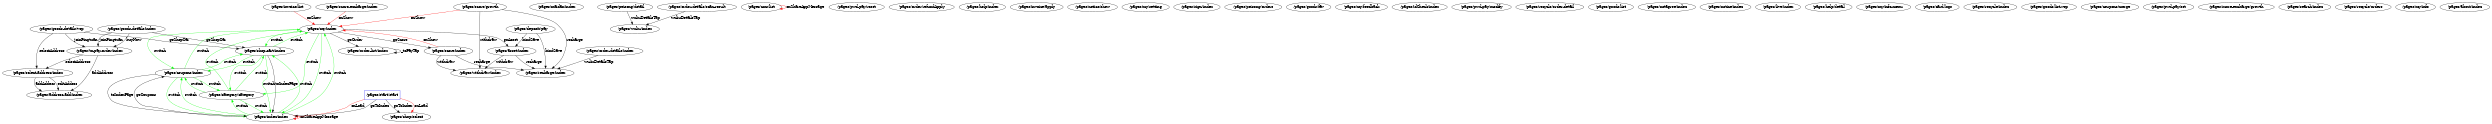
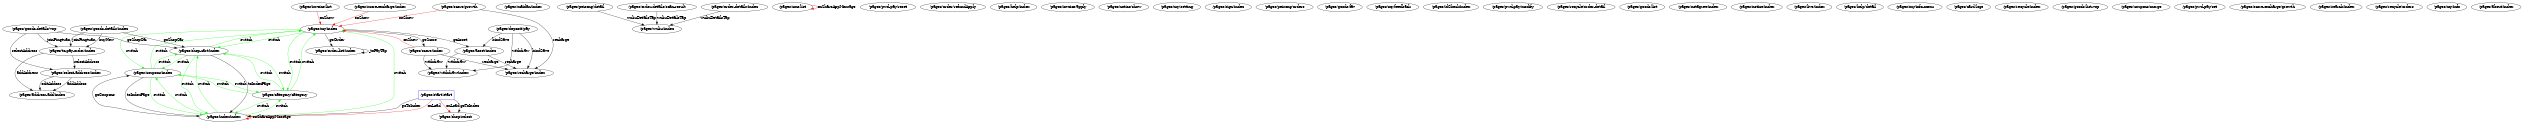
edge "/pages/score/growth" -> "/pages/withdraw/index": now "/pages/deposit/pay" -> "/pages/withdraw/index"
edge "/pages/order-details/index" -> "/pages/recharge/index": now "/pages/order-details/index" -> "/pages/wuliu/index"
edge "/pages/my/index" -> "/pages/index/index": removed, label "switch"
